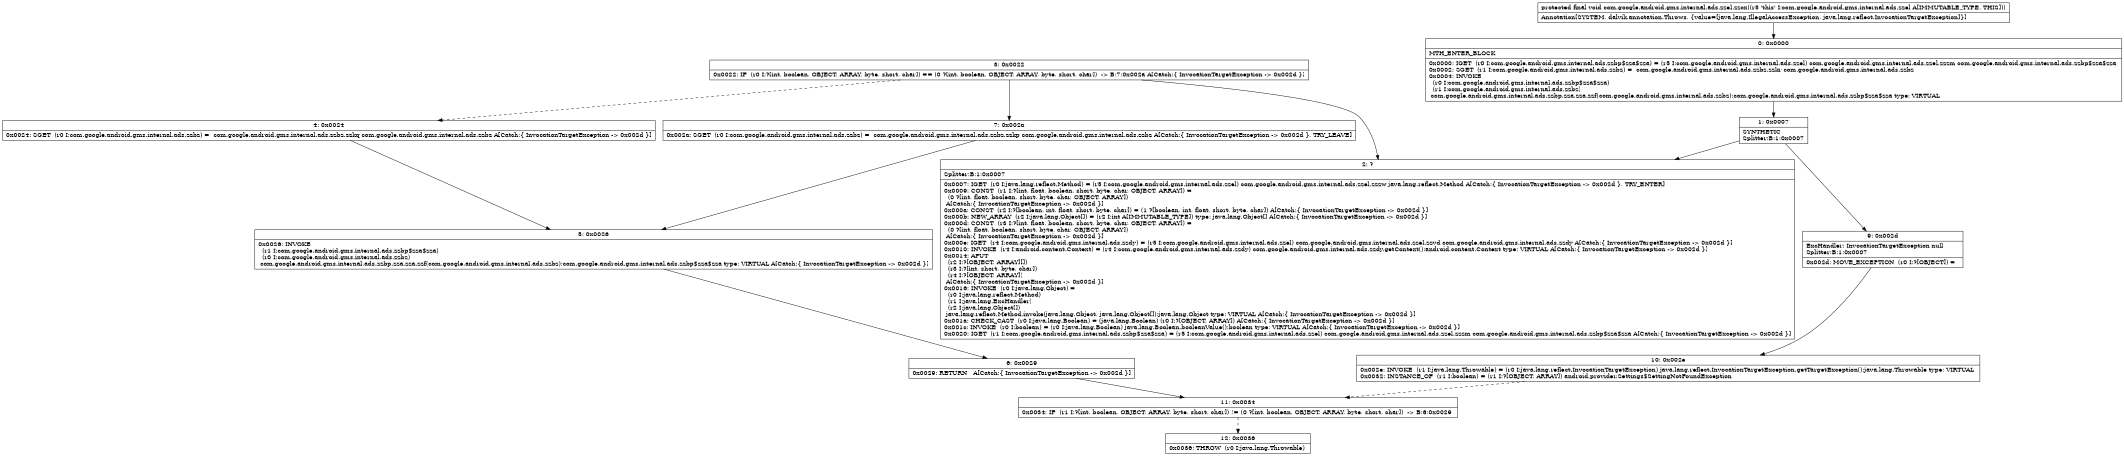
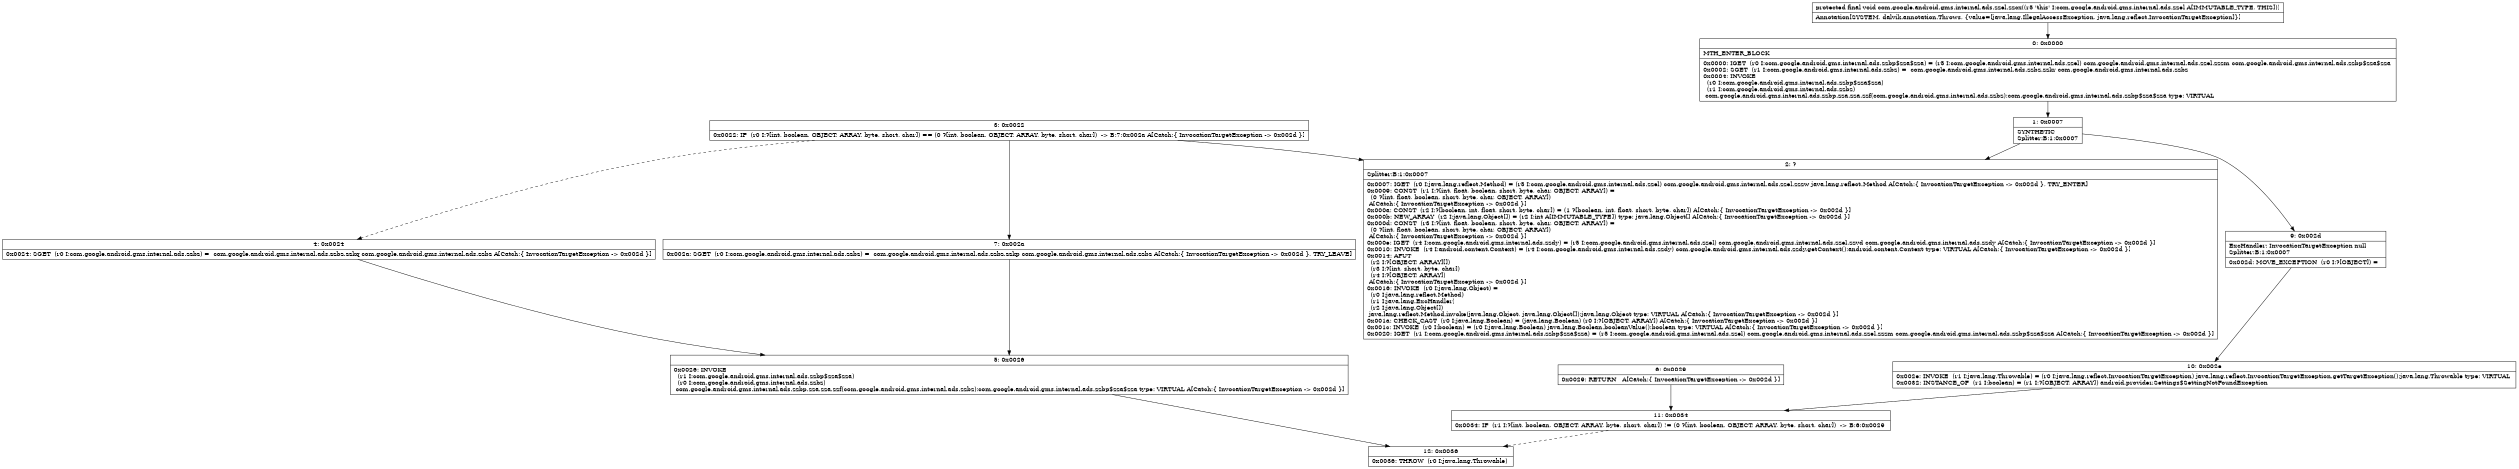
edge "5: 0x0026" -> "6: 0x0029": now "5: 0x0026" -> "12: 0x0036"
edge "10: 0x002e" -> "11: 0x0034": style dashed -> solid
